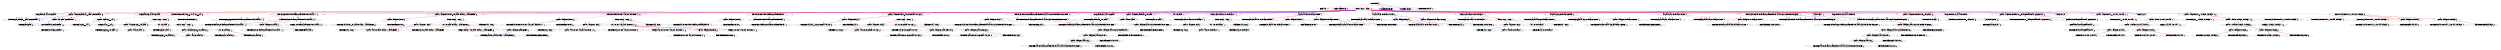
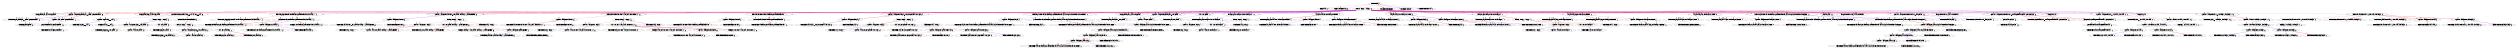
node "(IDENTIFIER,BorderLayout,pan2.add(pb, BorderLayout.SOUTH))": added
